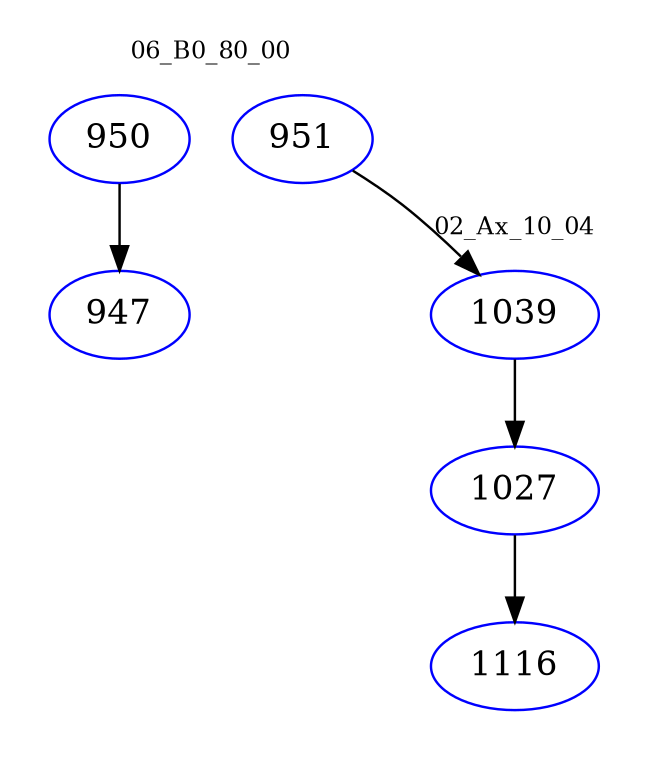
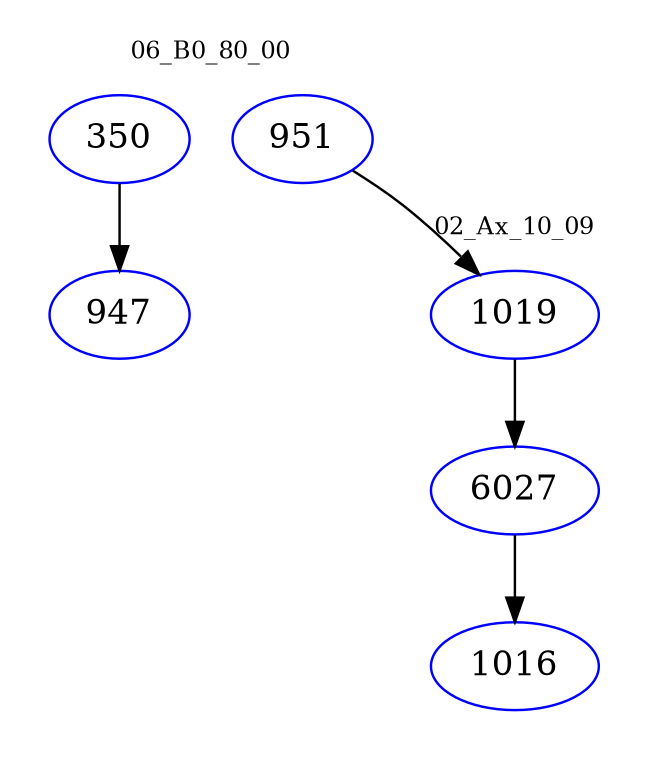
node "950": label "950" -> "350"
cluster "02_Ax_10_04": label "02_Ax_10_04" -> "02_Ax_10_09"
node "1039": label "1039" -> "1019"
node "1027": label "1027" -> "6027"
node "1116": label "1116" -> "1016"
